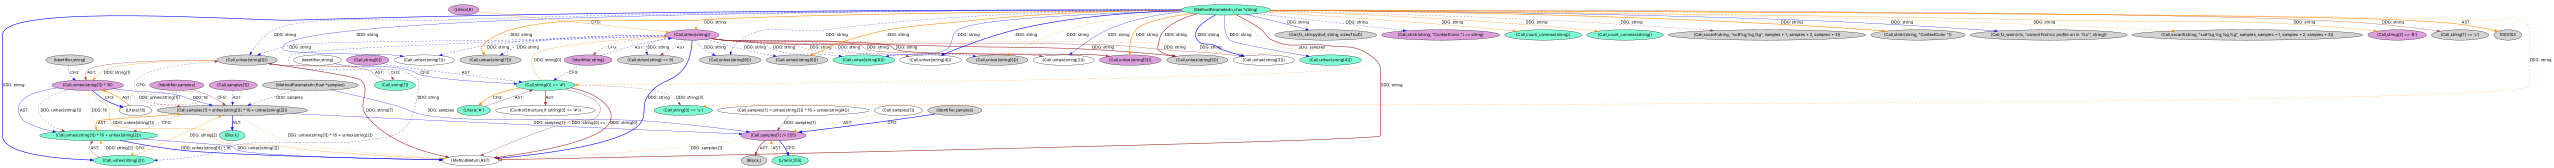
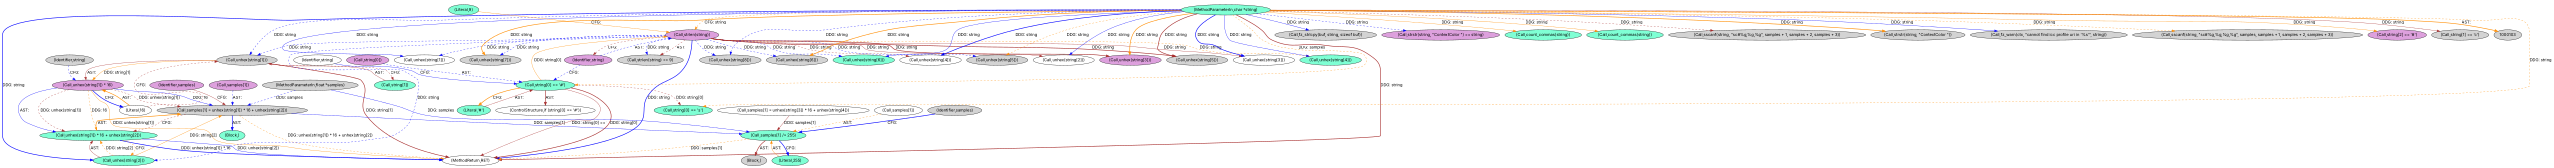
node "(Literal,9)": fillcolor plum -> aquamarine
edge "(MethodParameterIn,char *string)" -> "(Call,strlen(string))": label "DDG: string" -> "CFG: string"
node "(Call,samples[1] /= 255)": fillcolor plum -> aquamarine
